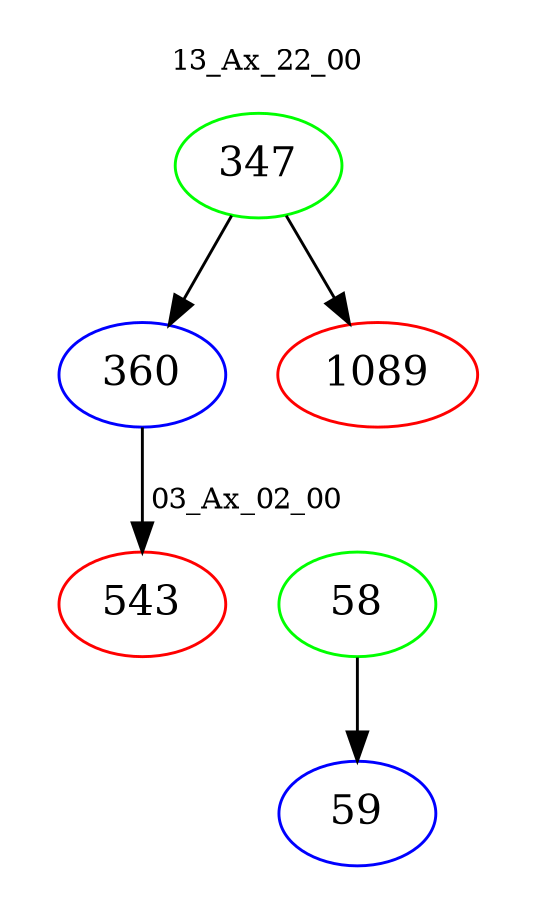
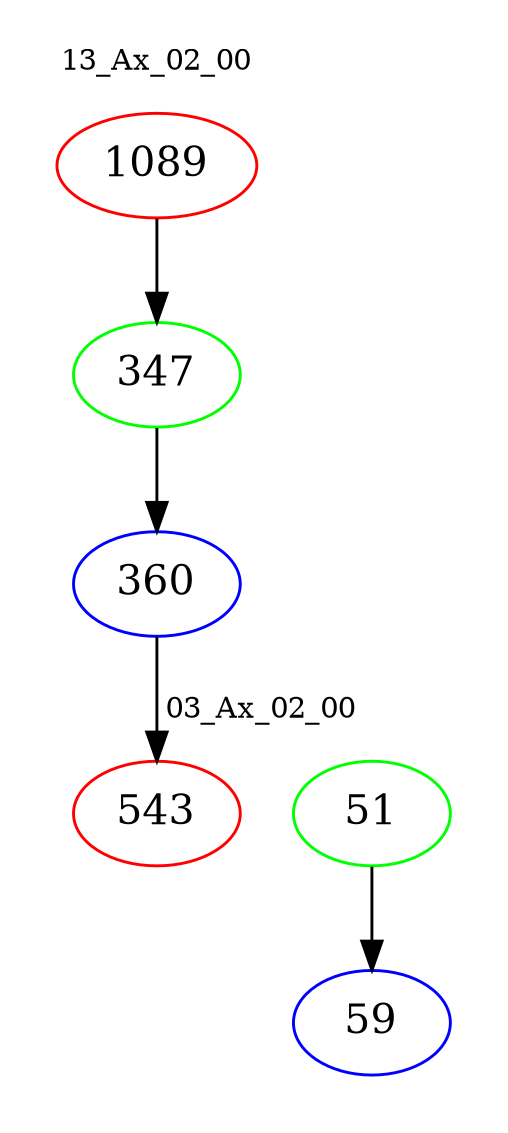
cluster "13_Ax_22_00": label "13_Ax_22_00" -> "13_Ax_02_00"
edge "347" -> "1089": reversed
node "58": label "58" -> "51"
